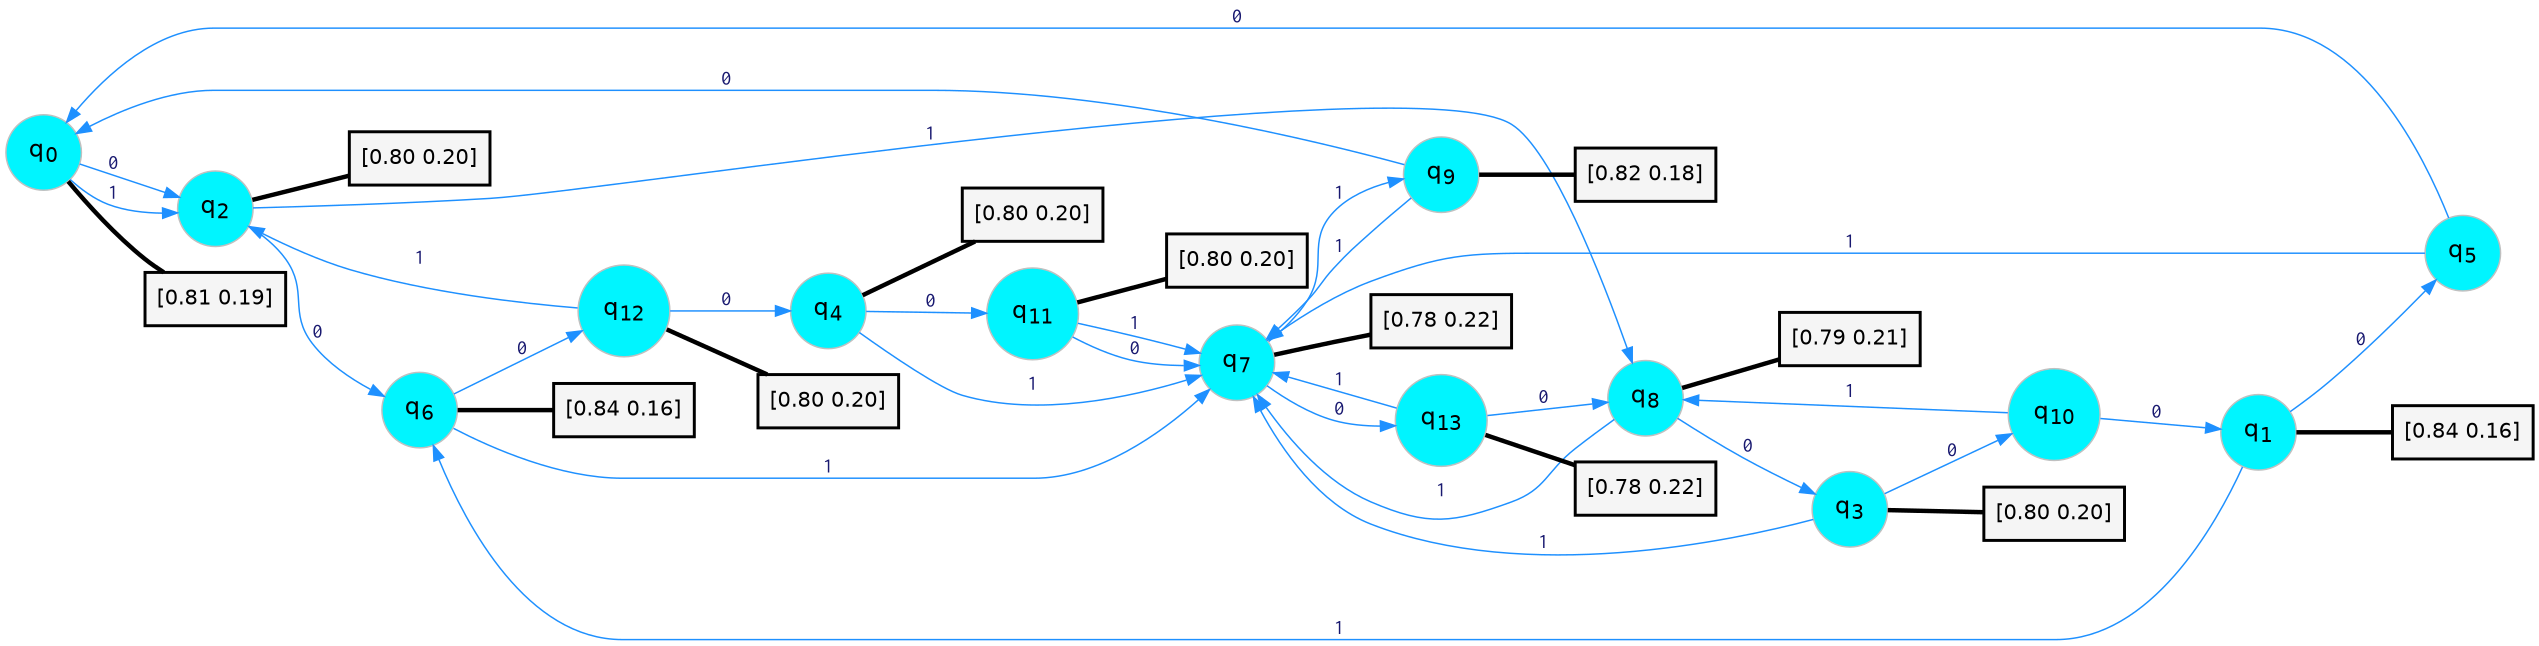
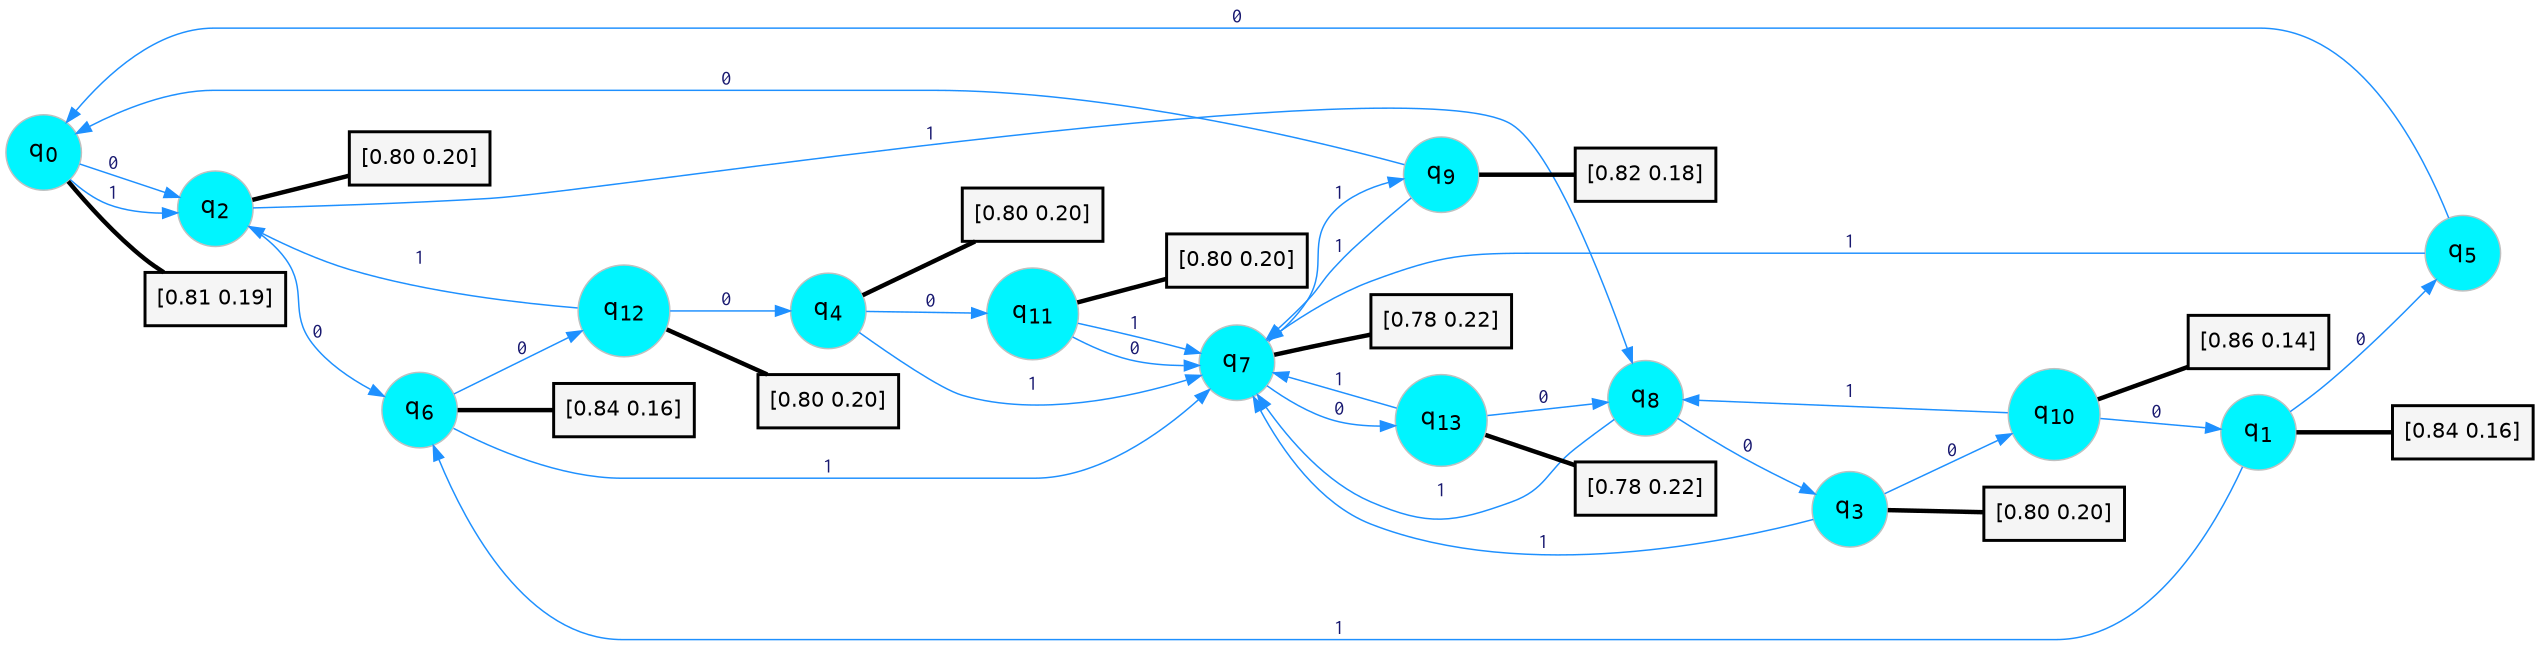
node "[0.79 0.21]": removed
node "[0.86 0.14]": added
